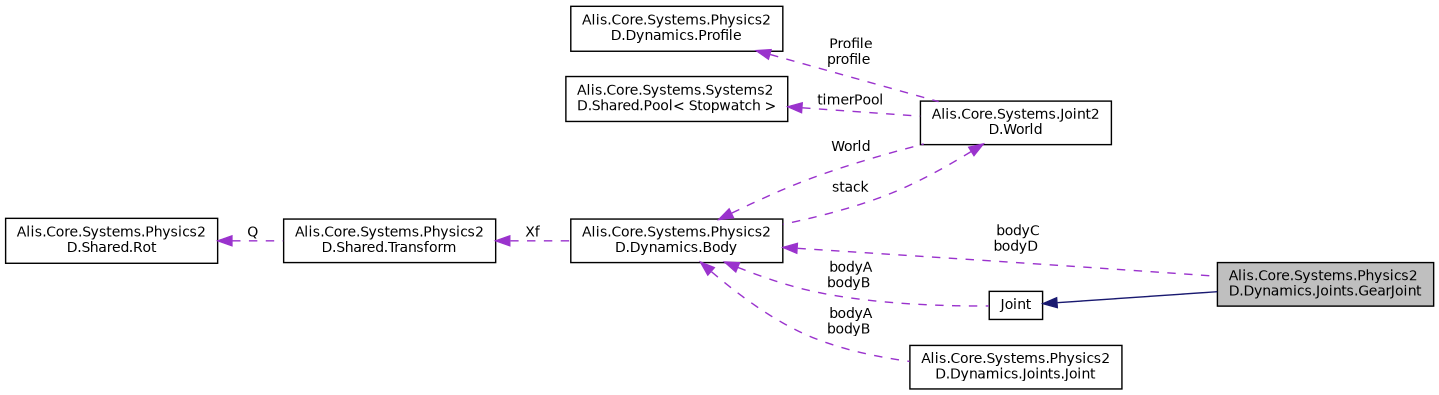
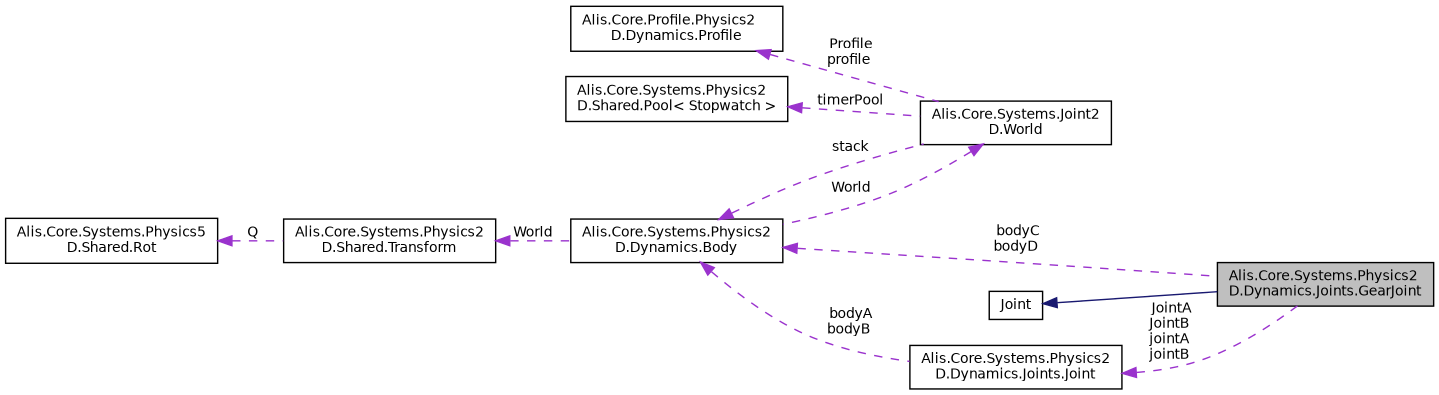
node "Alis.Core.Systems.Physics2 D.Dynamics.Profile": label "Alis.Core.Systems.Physics2 D.Dynamics.Profile" -> "Alis.Core.Profile.Physics2 D.Dynamics.Profile"
node "Alis.Core.Systems.Systems2 D.Shared.Pool< Stopwatch >": label "Alis.Core.Systems.Systems2 D.Shared.Pool< Stopwatch >" -> "Alis.Core.Systems.Physics2 D.Shared.Pool< Stopwatch >"
edge "Alis.Core.Systems.Joint2 D.World" -> "Alis.Core.Systems.Physics2 D.Dynamics.Body": label " World" -> " stack"
edge "Alis.Core.Systems.Physics2 D.Dynamics.Body" -> "Alis.Core.Systems.Joint2 D.World": label " stack" -> " World"
edge "Alis.Core.Systems.Physics2 D.Dynamics.Body" -> "Alis.Core.Systems.Physics2 D.Shared.Transform": label " Xf" -> " World"
node "Alis.Core.Systems.Physics2 D.Shared.Rot": label "Alis.Core.Systems.Physics2 D.Shared.Rot" -> "Alis.Core.Systems.Physics5 D.Shared.Rot"
edge "Joint" -> "Alis.Core.Systems.Physics2 D.Dynamics.Body": removed, label "bodyA bodyB"
edge "Alis.Core.Systems.Physics2 D.Dynamics.Joints.GearJoint" -> "Alis.Core.Systems.Physics2 D.Dynamics.Joints.Joint": added, label "JointA JointB jointA jointB"
